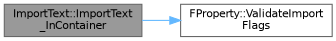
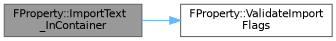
node "ImportText::ImportText _InContainer": label "ImportText::ImportText _InContainer" -> "FProperty::ImportText _InContainer"
